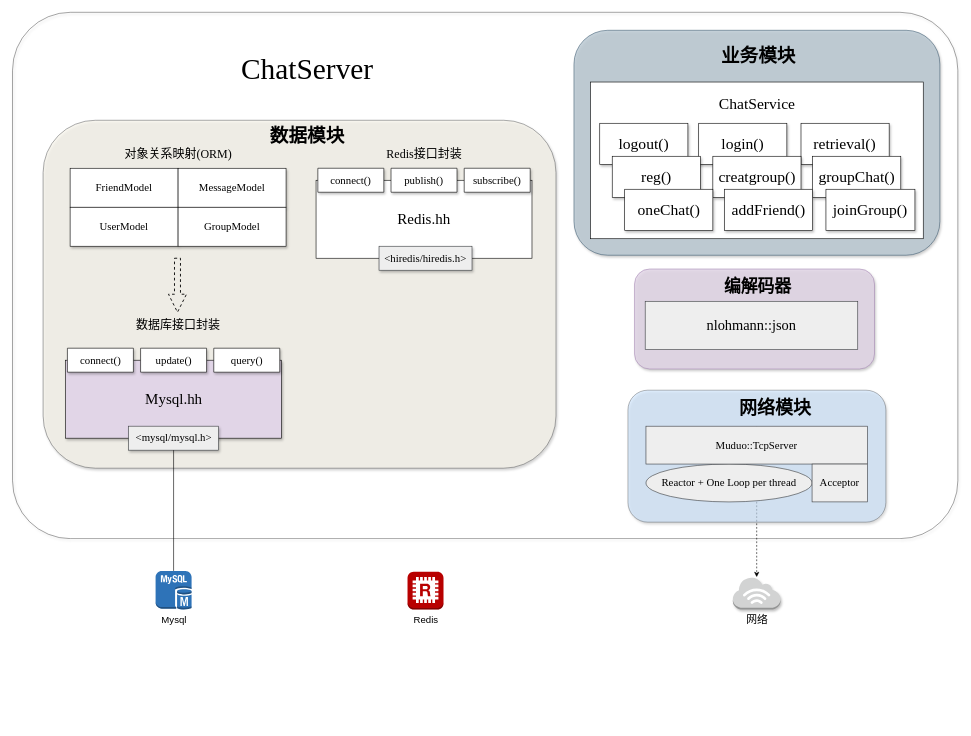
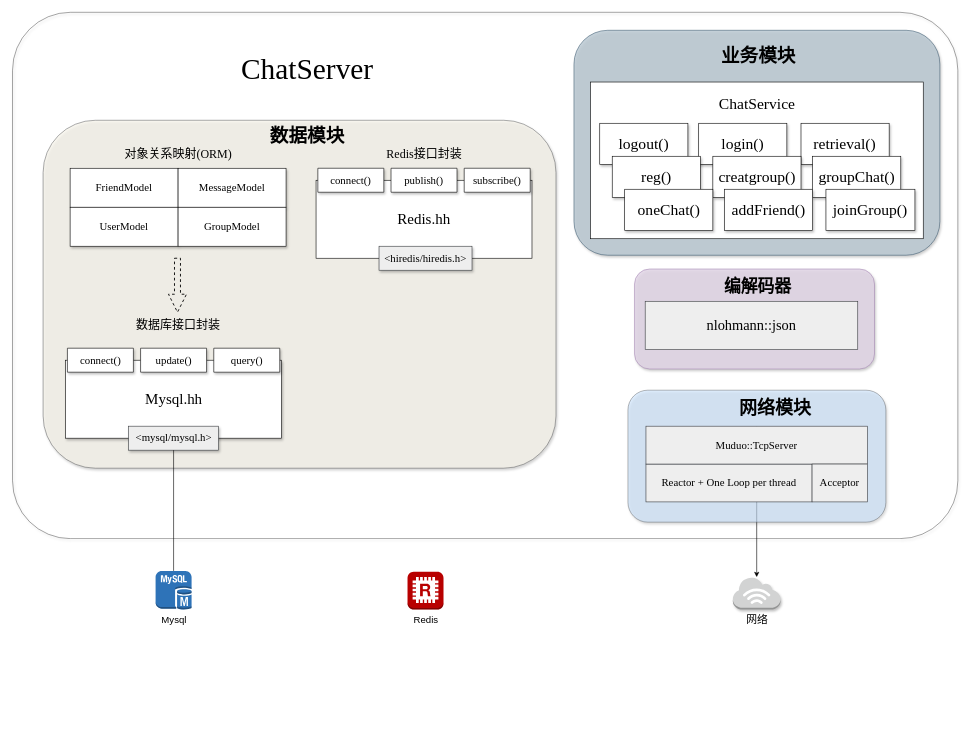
node "Mysql.hh": fillcolor #e1d5e7 -> #ffffff
node "Reactor + One Loop per thread": shape ellipse -> rectangle
edge "Muduo::TcpServer" -> "网络": style dashed -> solid
